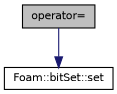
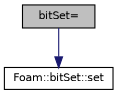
node "operator=": label "operator=" -> "bitSet="
